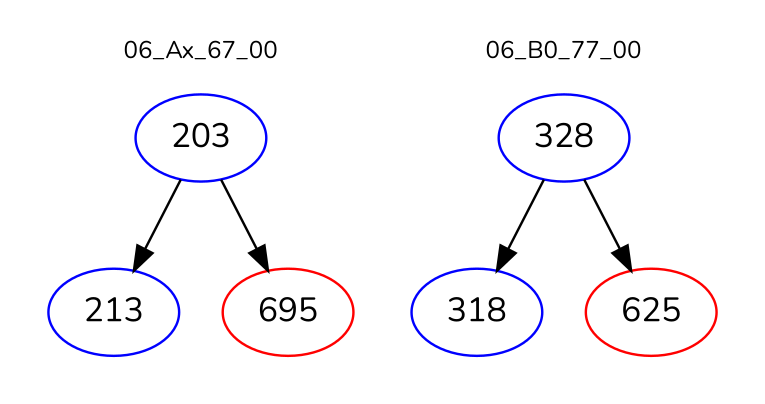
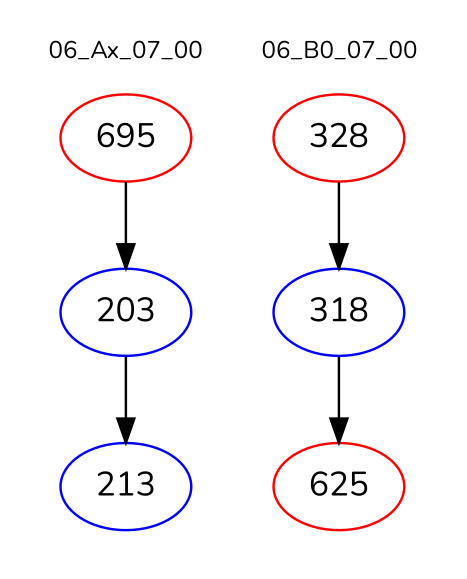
cluster "06_Ax_67_00": label "06_Ax_67_00" -> "06_Ax_07_00"
cluster "06_B0_77_00": label "06_B0_77_00" -> "06_B0_07_00"
node "328": color blue -> red
edge "203" -> "695": reversed
edge "328" -> "625": now "318" -> "625"
